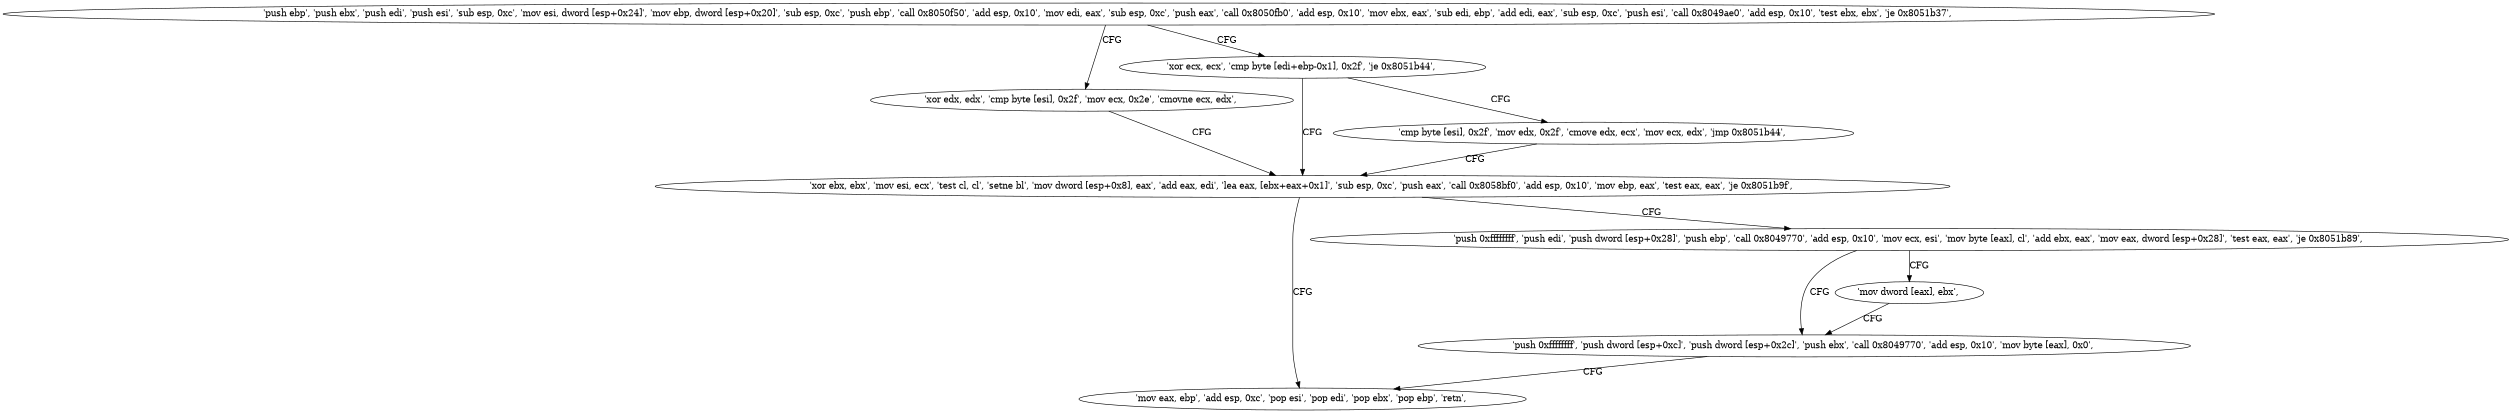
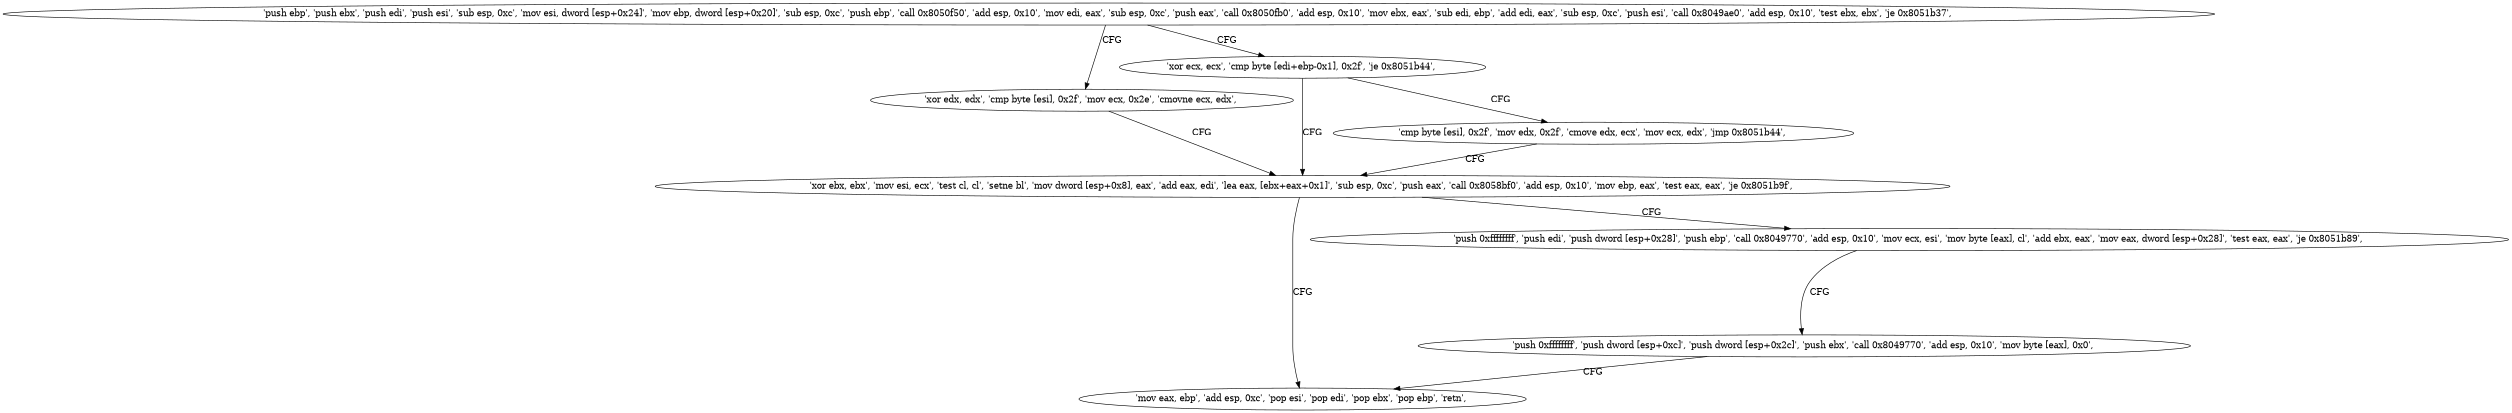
node "'mov dword [eax], ebx',": removed
